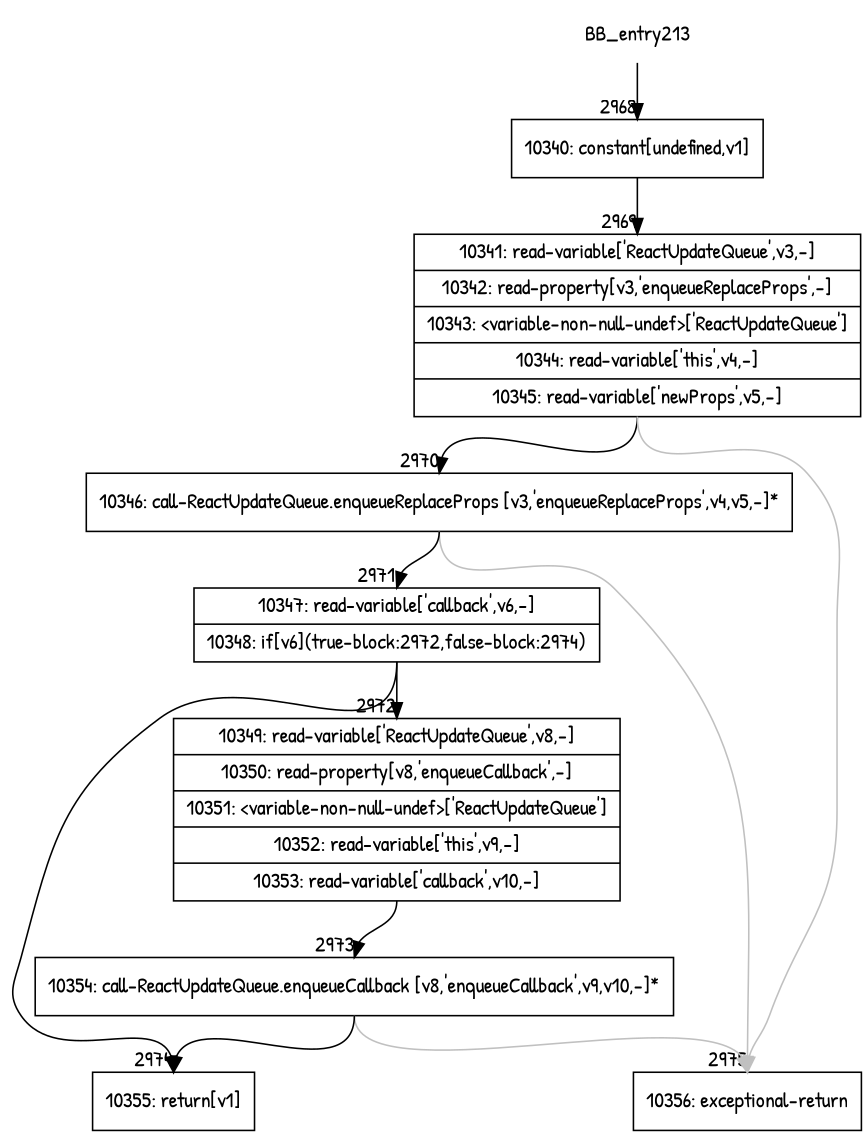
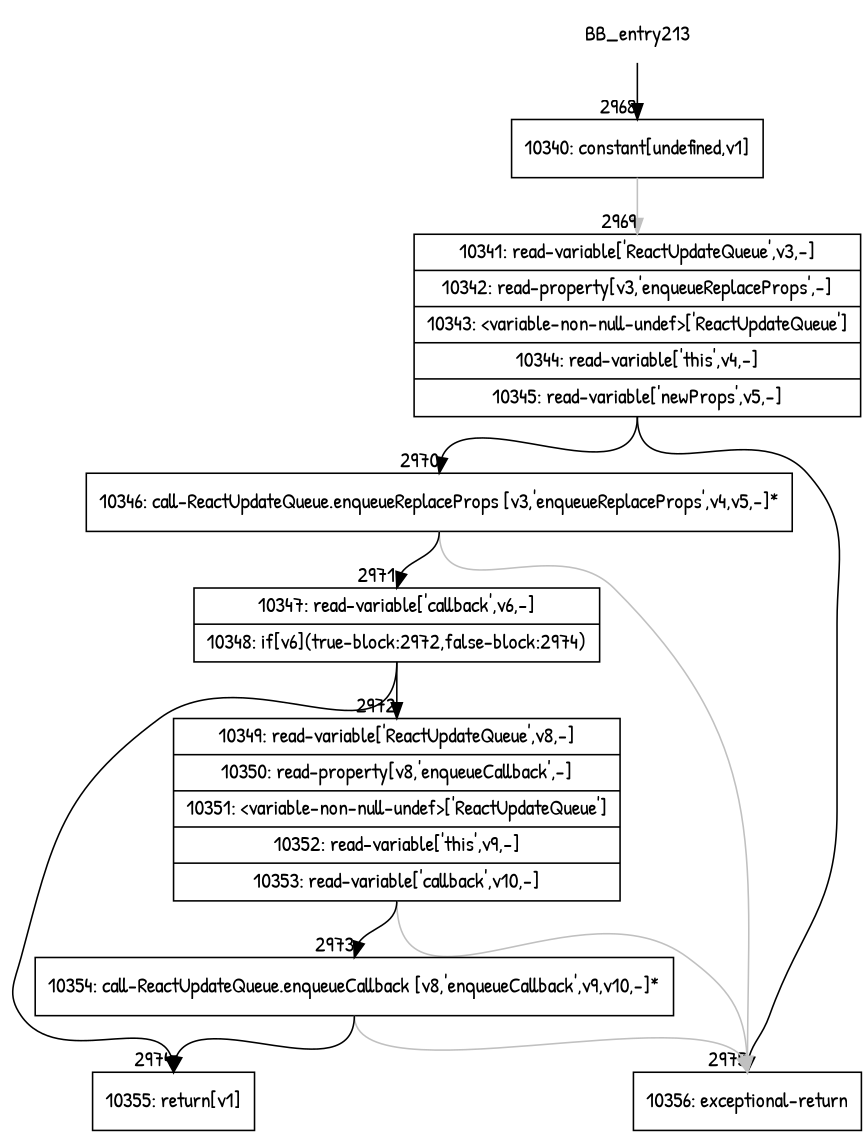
edge "10340: constant[undefined,v1]" -> "10341: read-variable['ReactUpdateQueue',v3,-]": color black -> gray
edge "10341: read-variable['ReactUpdateQueue',v3,-]" -> "10356: exceptional-return": color gray -> black
edge "10349: read-variable['ReactUpdateQueue',v8,-]" -> "10356: exceptional-return": added
